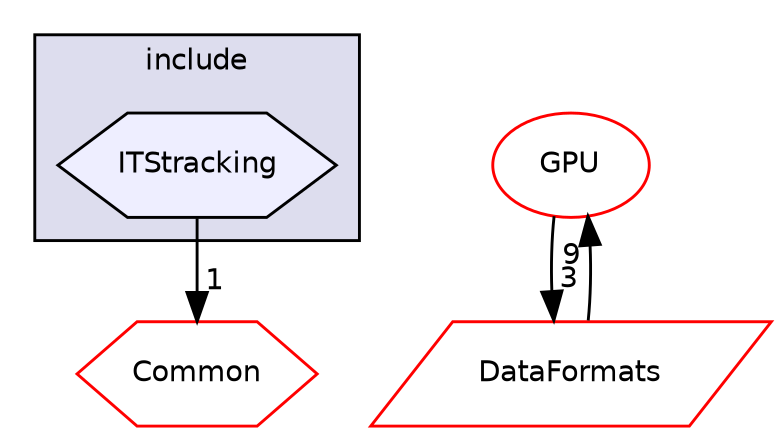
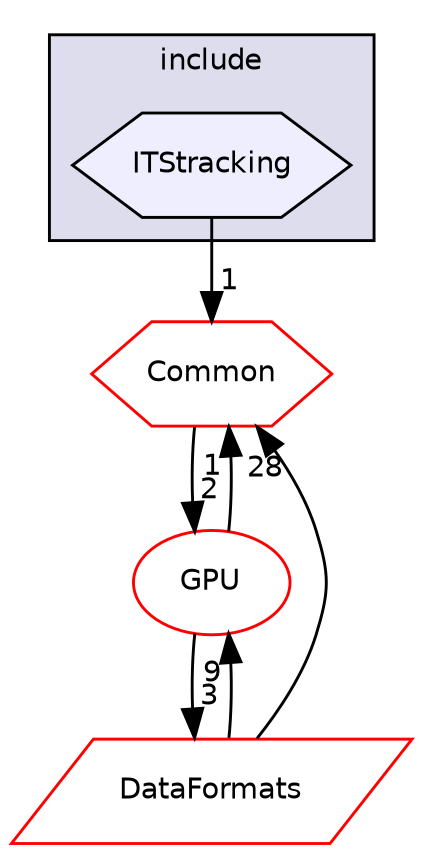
edge "Common" -> "GPU": added
edge "GPU" -> "Common": added
edge "DataFormats" -> "Common": added
